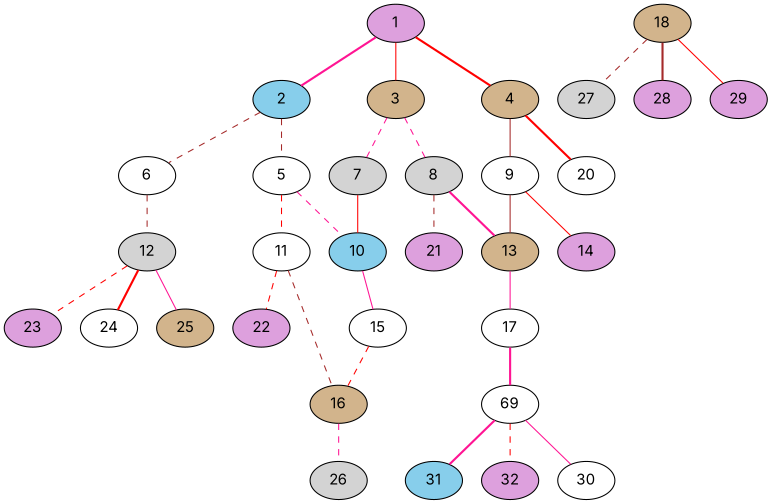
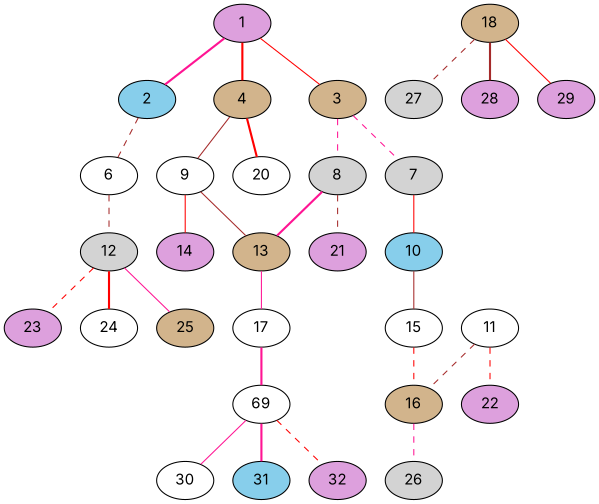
node "5": removed
edge "10" -- "15": color deeppink -> brown
